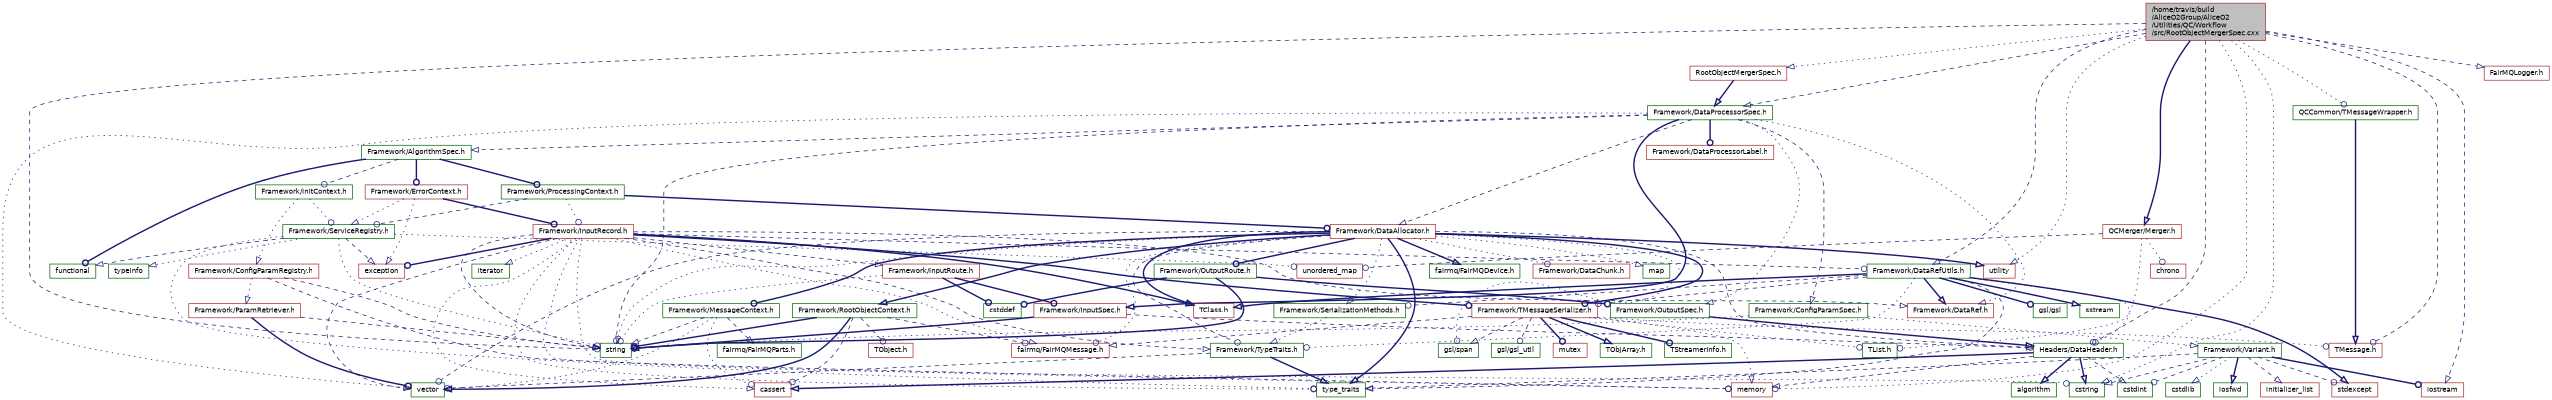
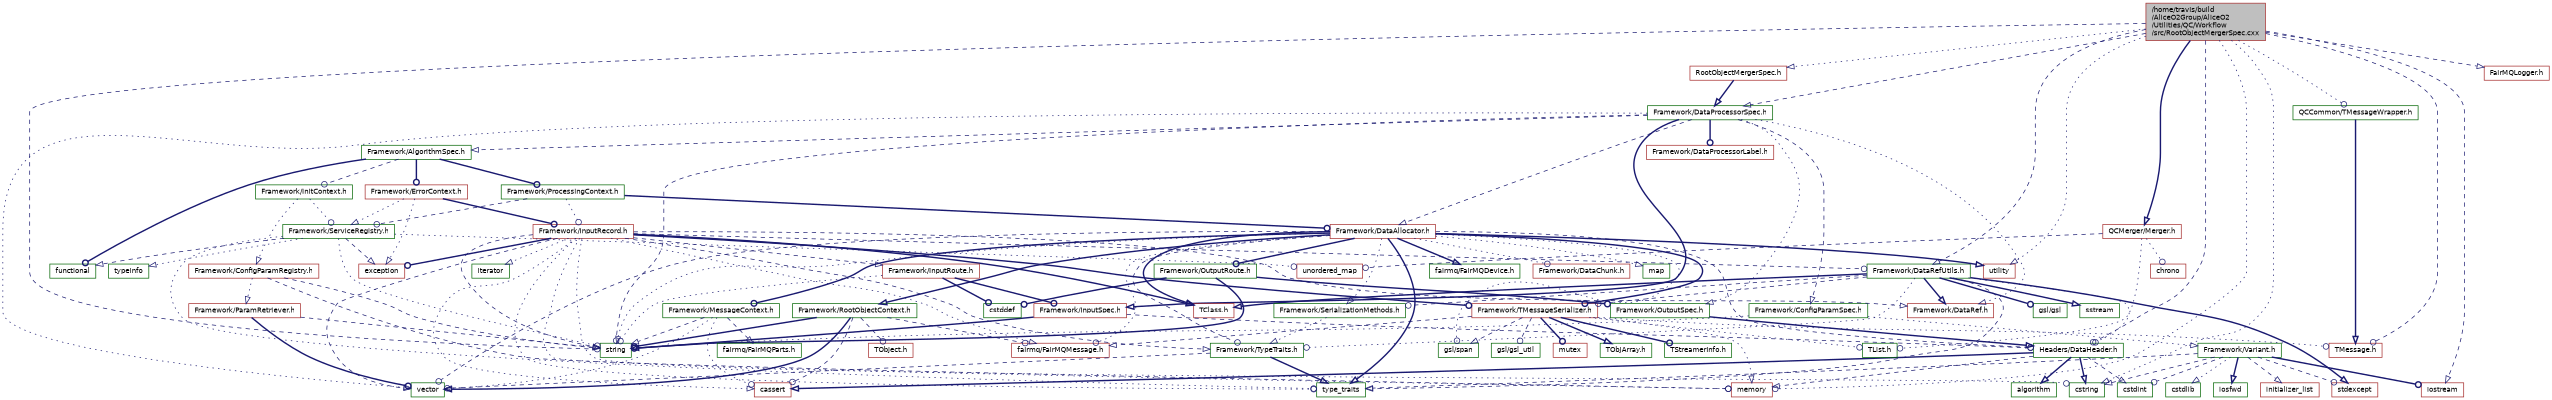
edge "Framework/InputSpec.h" -> "Headers/DataHeader.h": arrowhead onormal -> odot
